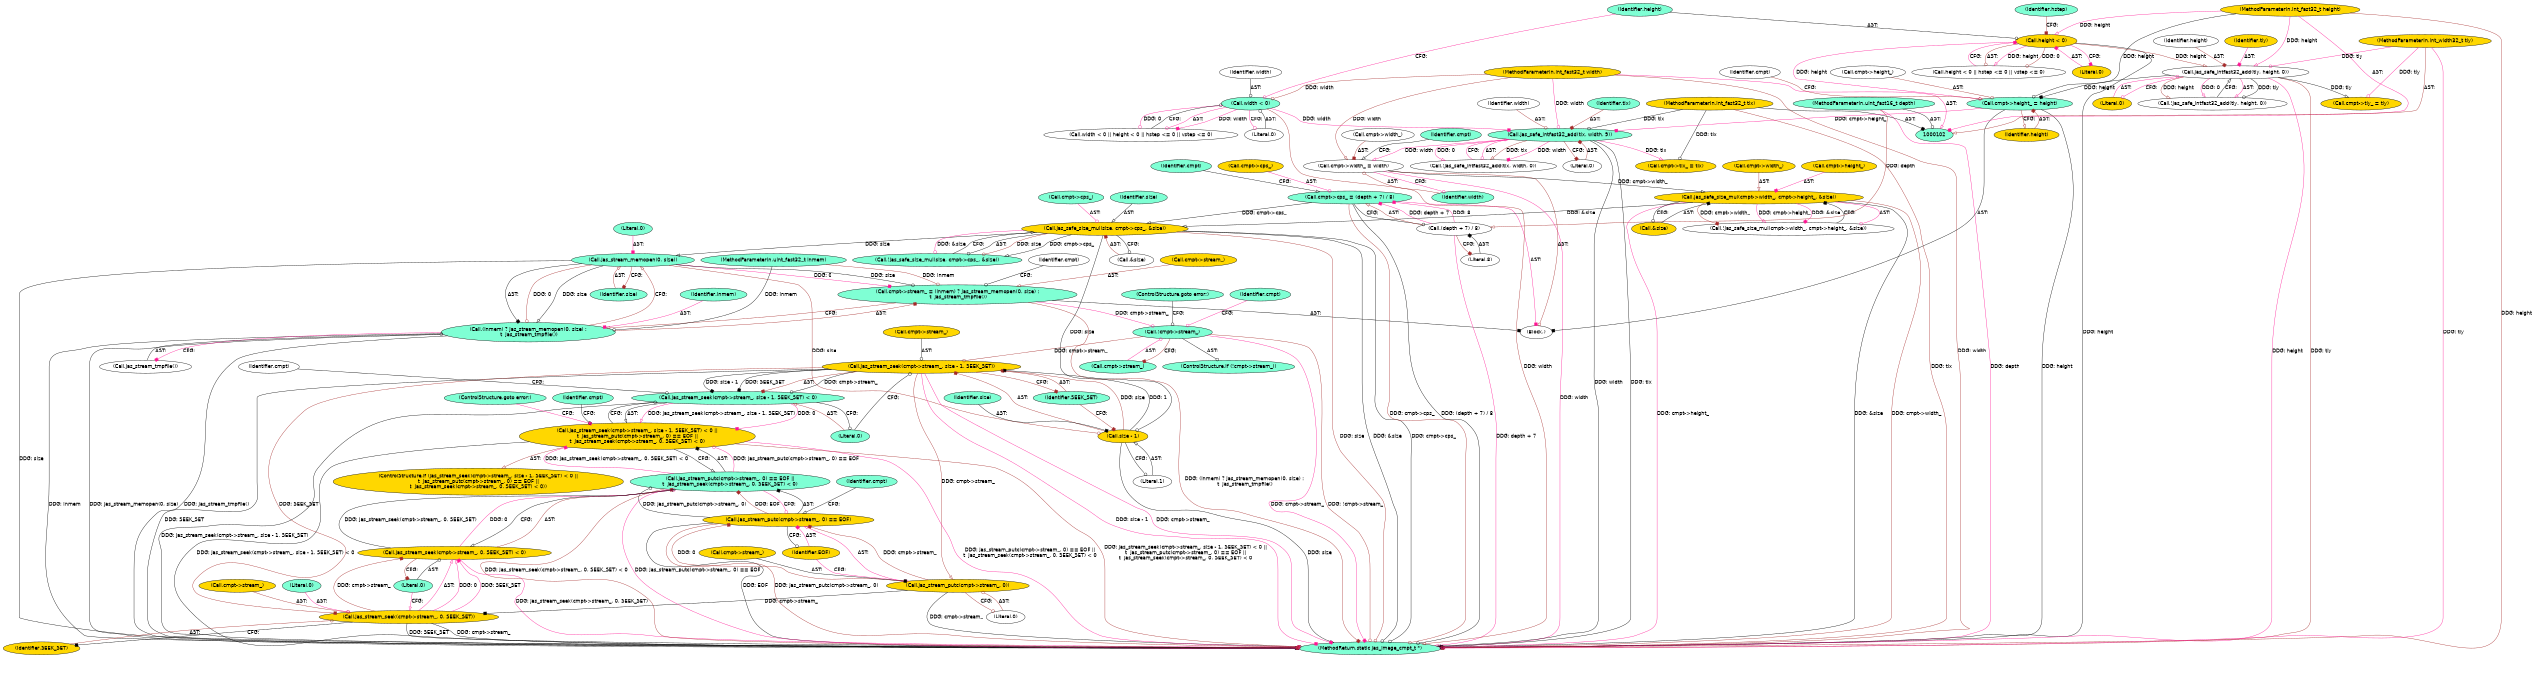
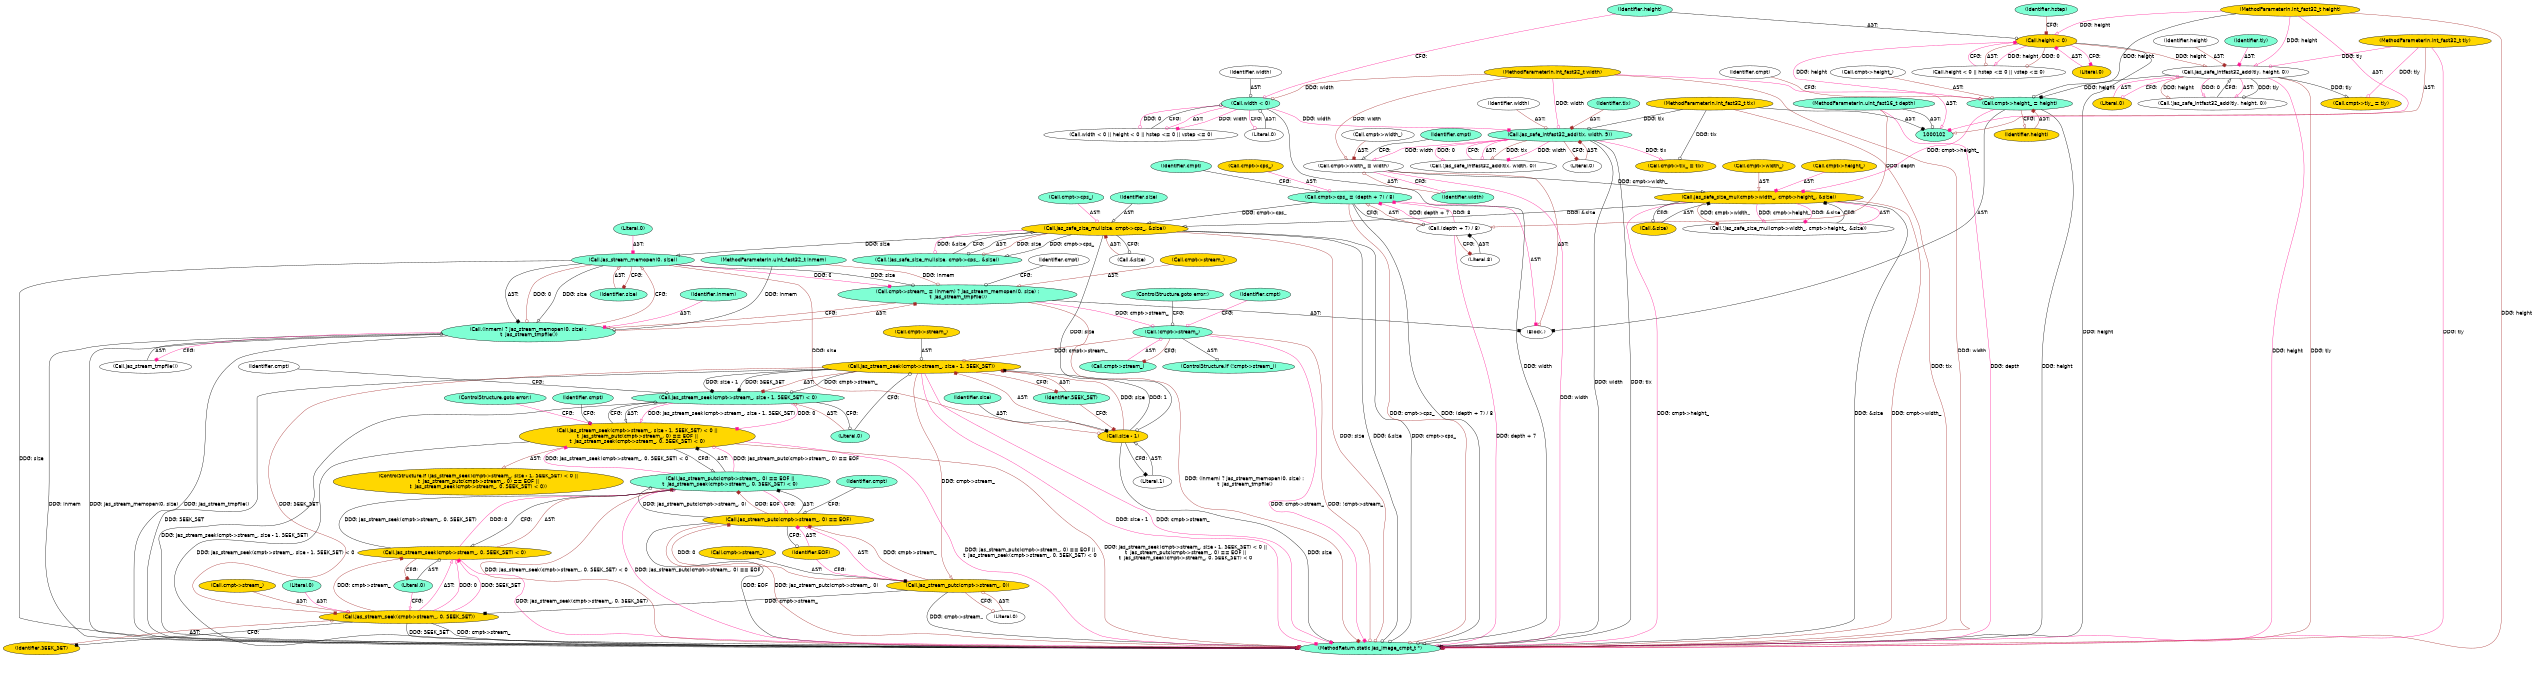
node "(Identifier,tly)": fillcolor gold -> aquamarine
node "(MethodParameterIn,int_width32_t tly)": label "(MethodParameterIn,int_width32_t tly)" -> "(MethodParameterIn,int_fast32_t tly)"
edge "(Call,cmpt->height_ = height)" -> "(Call,jas_safe_intfast32_add(tlx, width, 9))": now "(Call,cmpt->height_ = height)" -> "(Call,jas_safe_size_mul(cmpt->width_, cmpt->height_, &size))"
edge "(Call,width < 0)" -> "(MethodReturn,static jas_image_cmpt_t *)": color brown -> black
edge "(Call,size - 1)" -> "(Literal,1)": arrowhead odot -> box
